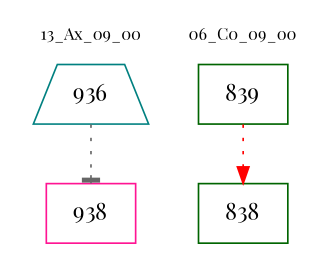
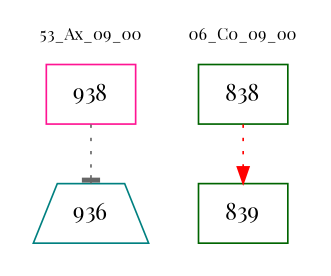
cluster "13_Ax_09_00": label "13_Ax_09_00" -> "53_Ax_09_00"
edge "839" -> "838": reversed
edge "936" -> "938": reversed
